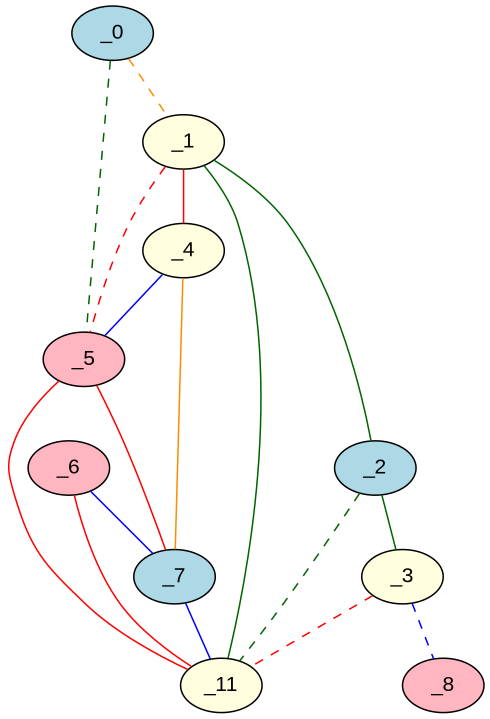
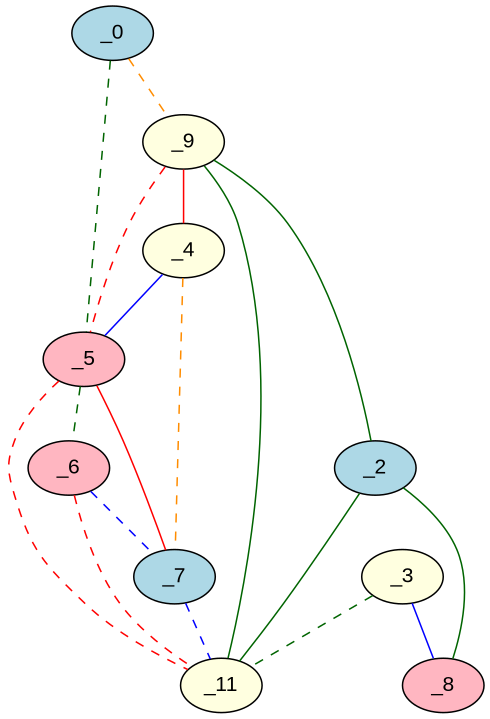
node "_1": label "_1" -> "_9"
edge "_5" -- "_6": added
edge "_4" -- "_7": style solid -> dashed
edge "_6" -- "_7": style solid -> dashed
edge "_2" -- "_3": now "_2" -- "_8"
edge "_5" -- "_11": style solid -> dashed
edge "_2" -- "_11": style dashed -> solid
edge "_6" -- "_11": style solid -> dashed
edge "_7" -- "_11": style solid -> dashed
edge "_3" -- "_11": color red -> darkgreen
edge "_3" -- "_8": style dashed -> solid
